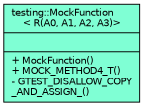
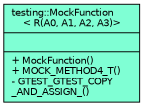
node "testing::MockFunction": text "- GTEST_DISALLOW_COPY" -> "- GTEST_GTEST_COPY"
